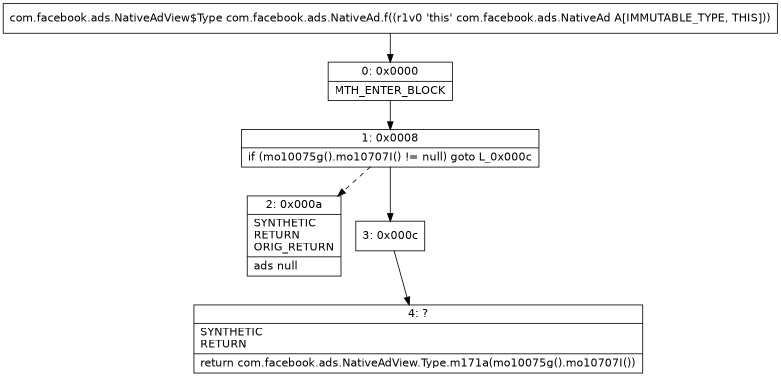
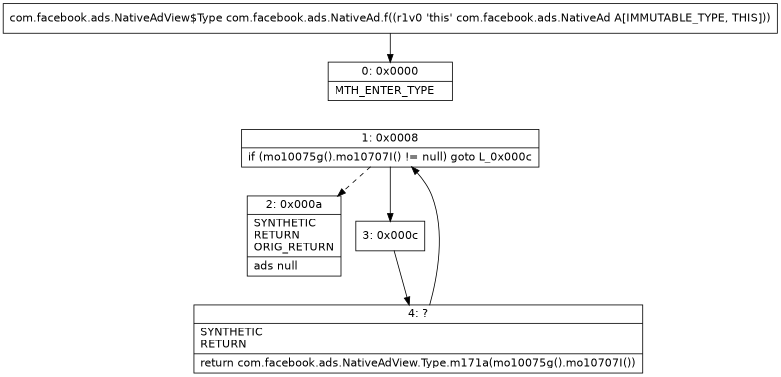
node "0: 0x0000": text "MTH_ENTER_BLOCK" -> "MTH_ENTER_TYPE"
edge "0: 0x0000" -> "1: 0x0008": now "4: ?" -> "1: 0x0008"
